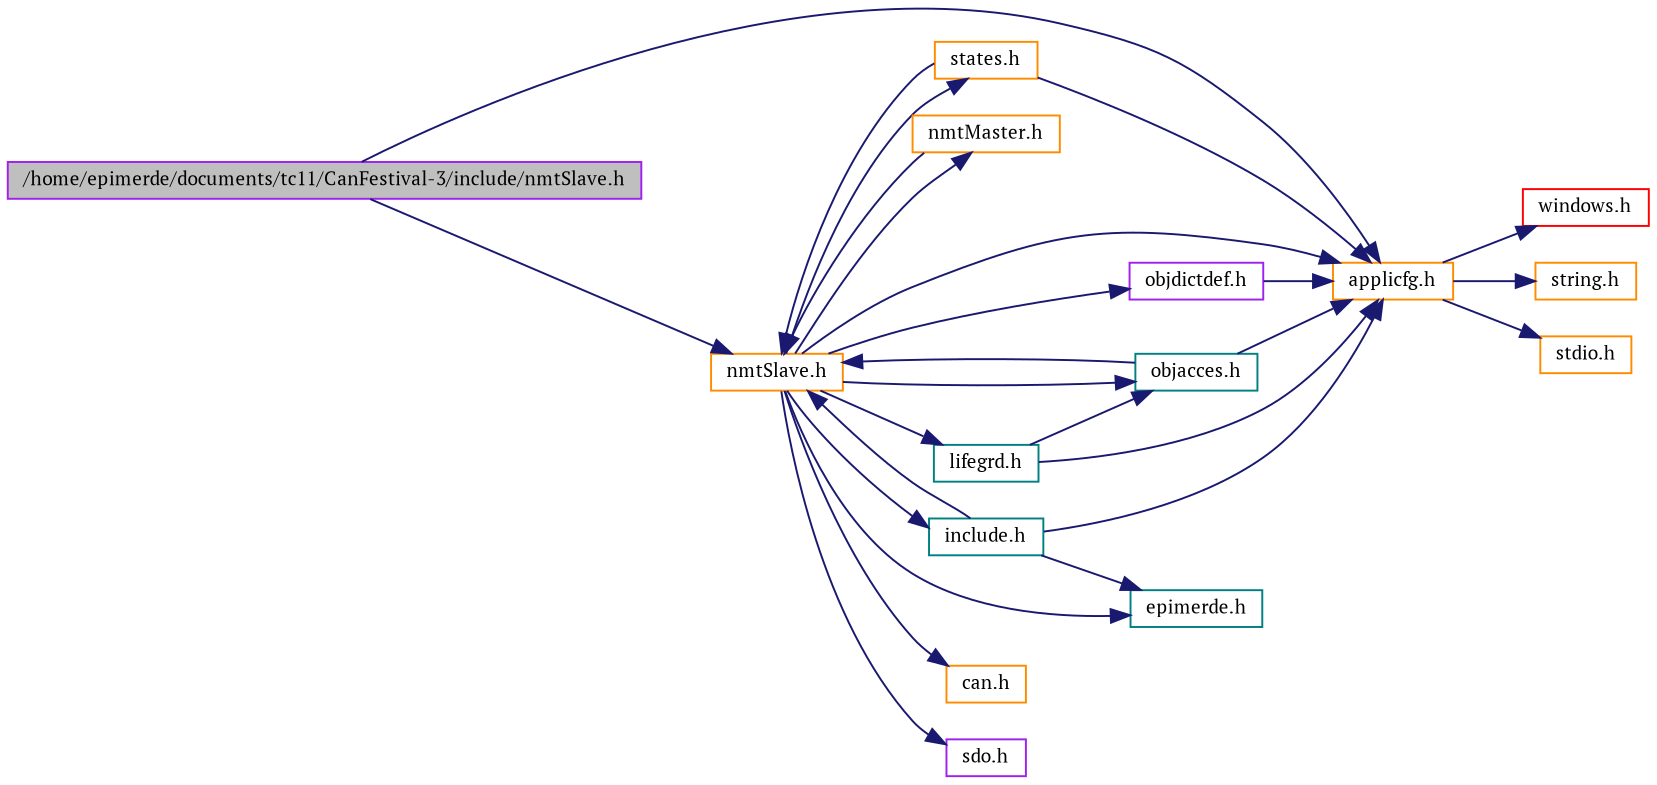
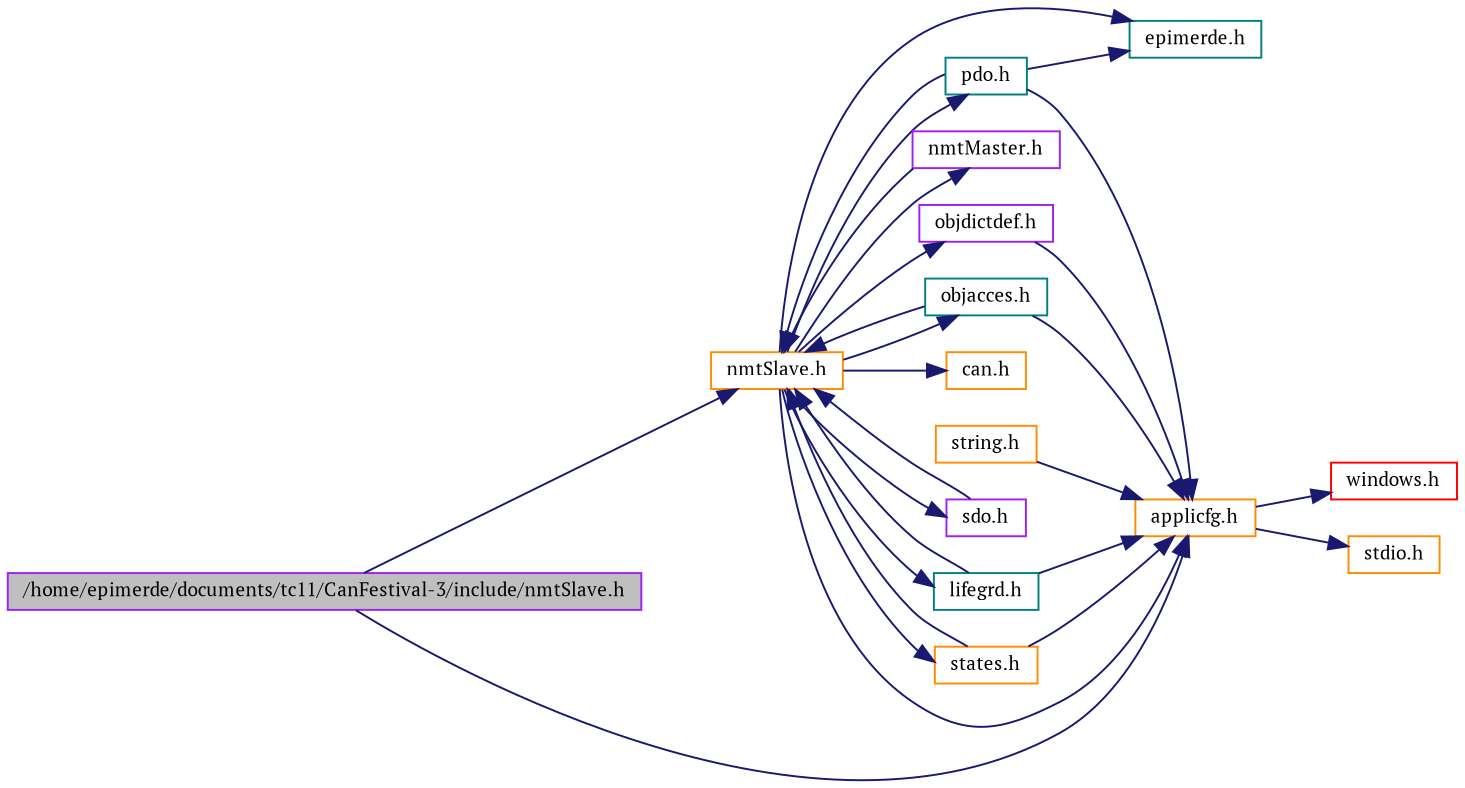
node "nmtMaster.h": color darkorange -> purple
edge "applicfg.h" -> "string.h": reversed
edge "lifegrd.h" -> "objacces.h": now "lifegrd.h" -> "nmtSlave.h"
edge "sdo.h" -> "nmtSlave.h": added
node "include.h": label "include.h" -> "pdo.h"
